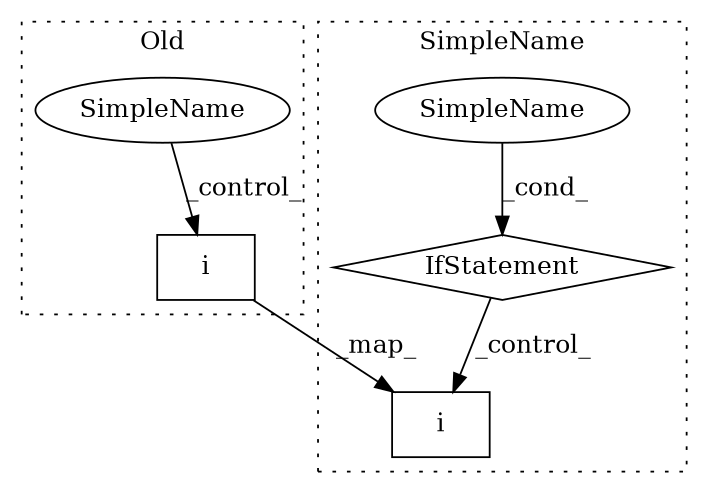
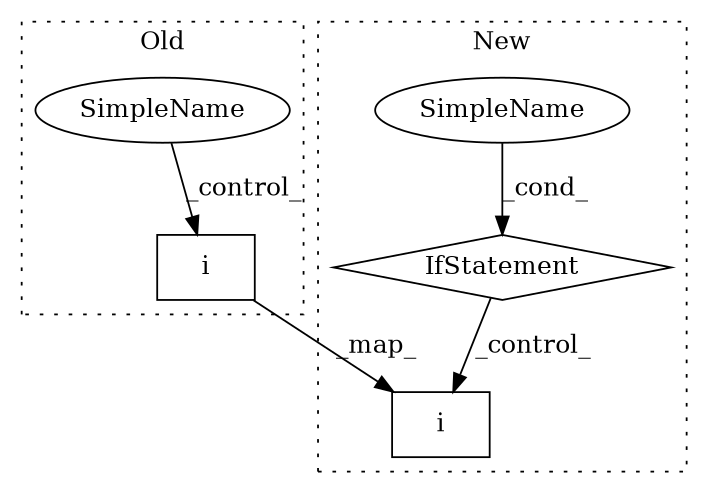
cluster "SimpleName": label "SimpleName" -> "New"
